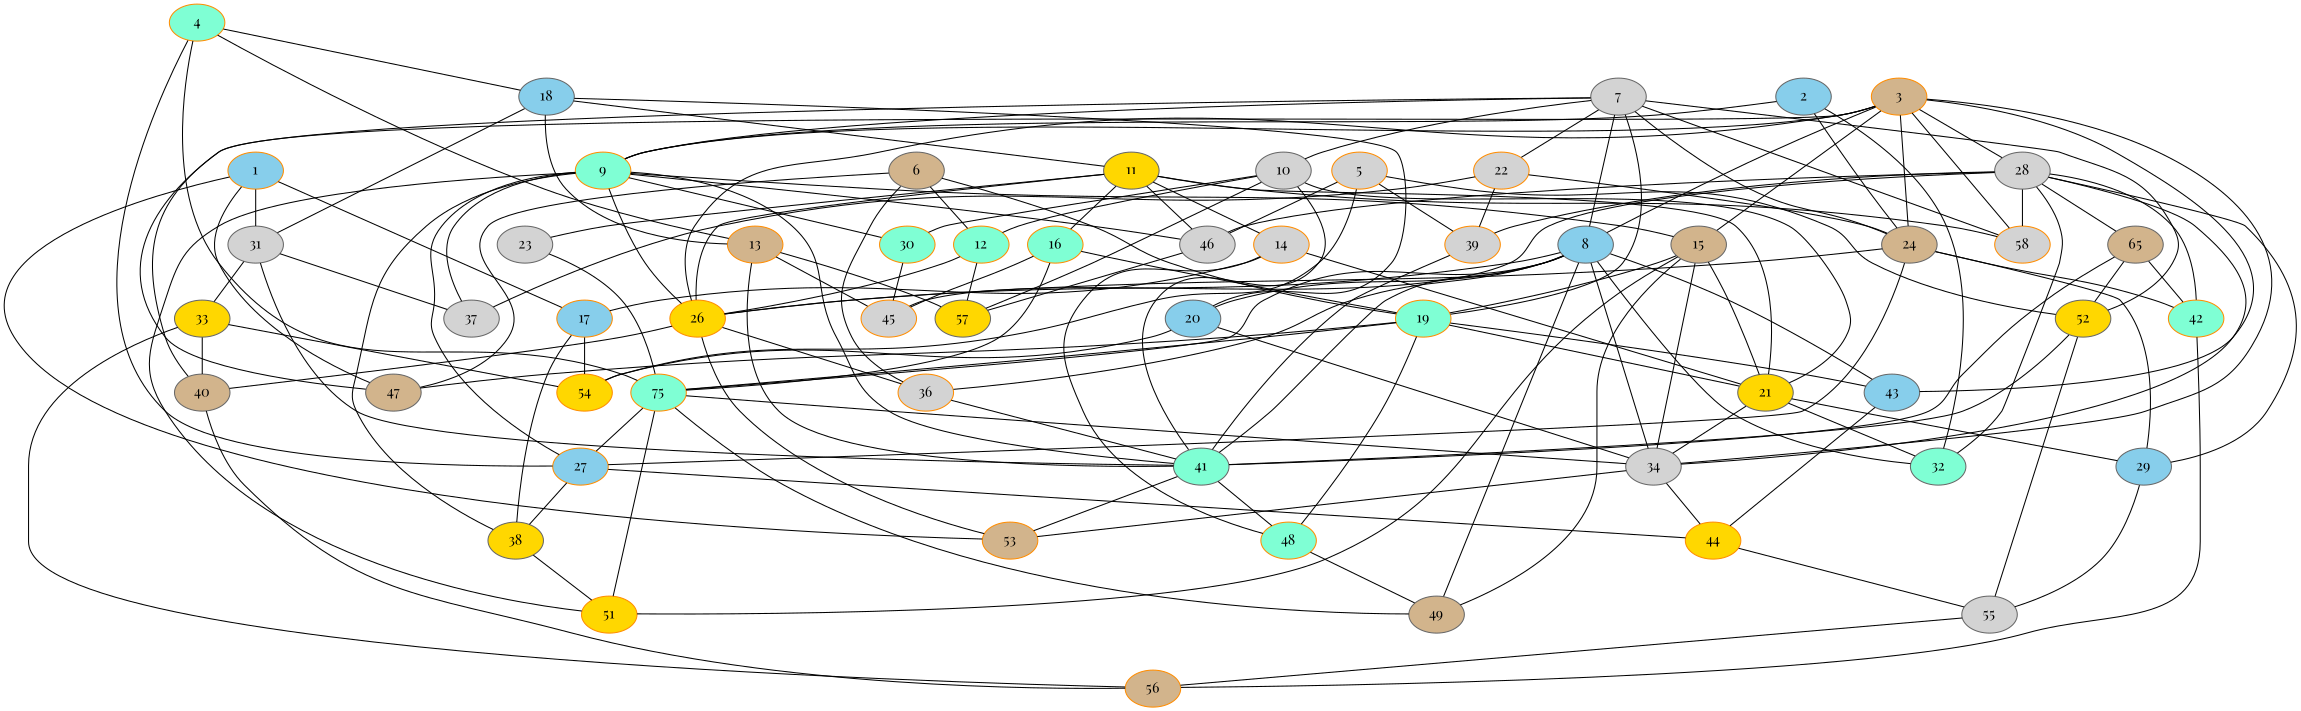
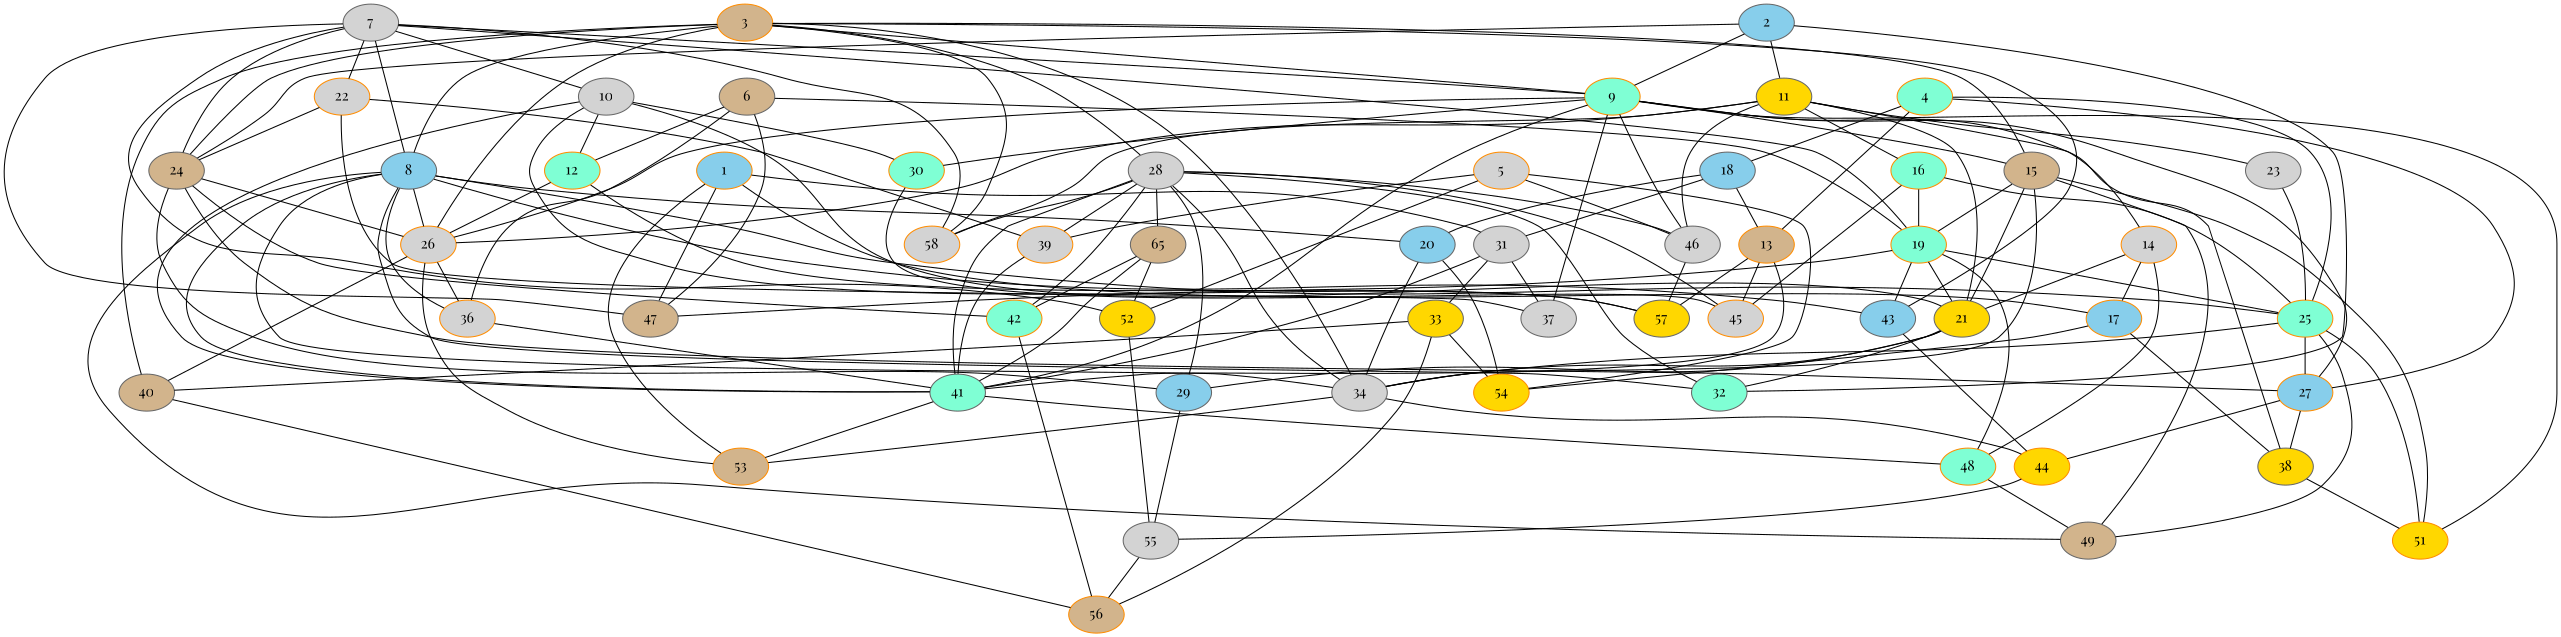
edge "18" -- "11": now "2" -- "11"
node "26": fillcolor gold -> lightgrey
node "75": label "75" -> "25"
edge "52" -- "41": now "28" -- "41"
